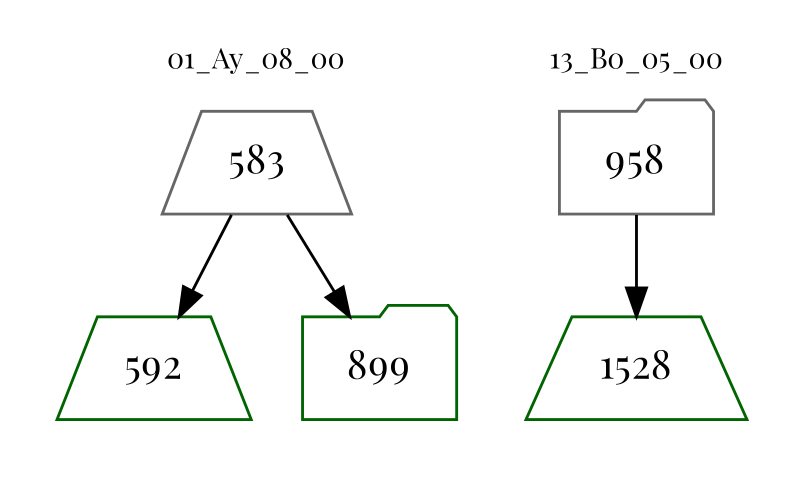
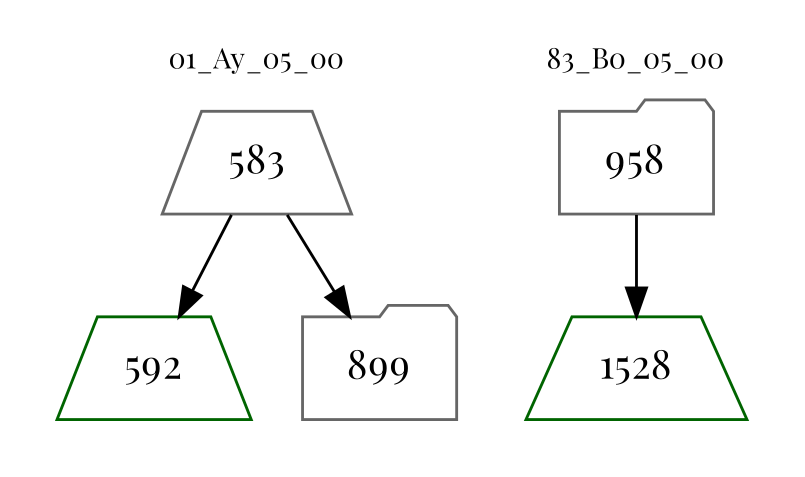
cluster "01_Ay_08_00": label "01_Ay_08_00" -> "01_Ay_05_00"
cluster "13_B0_05_00": label "13_B0_05_00" -> "83_B0_05_00"
node "899": color darkgreen -> gray40
